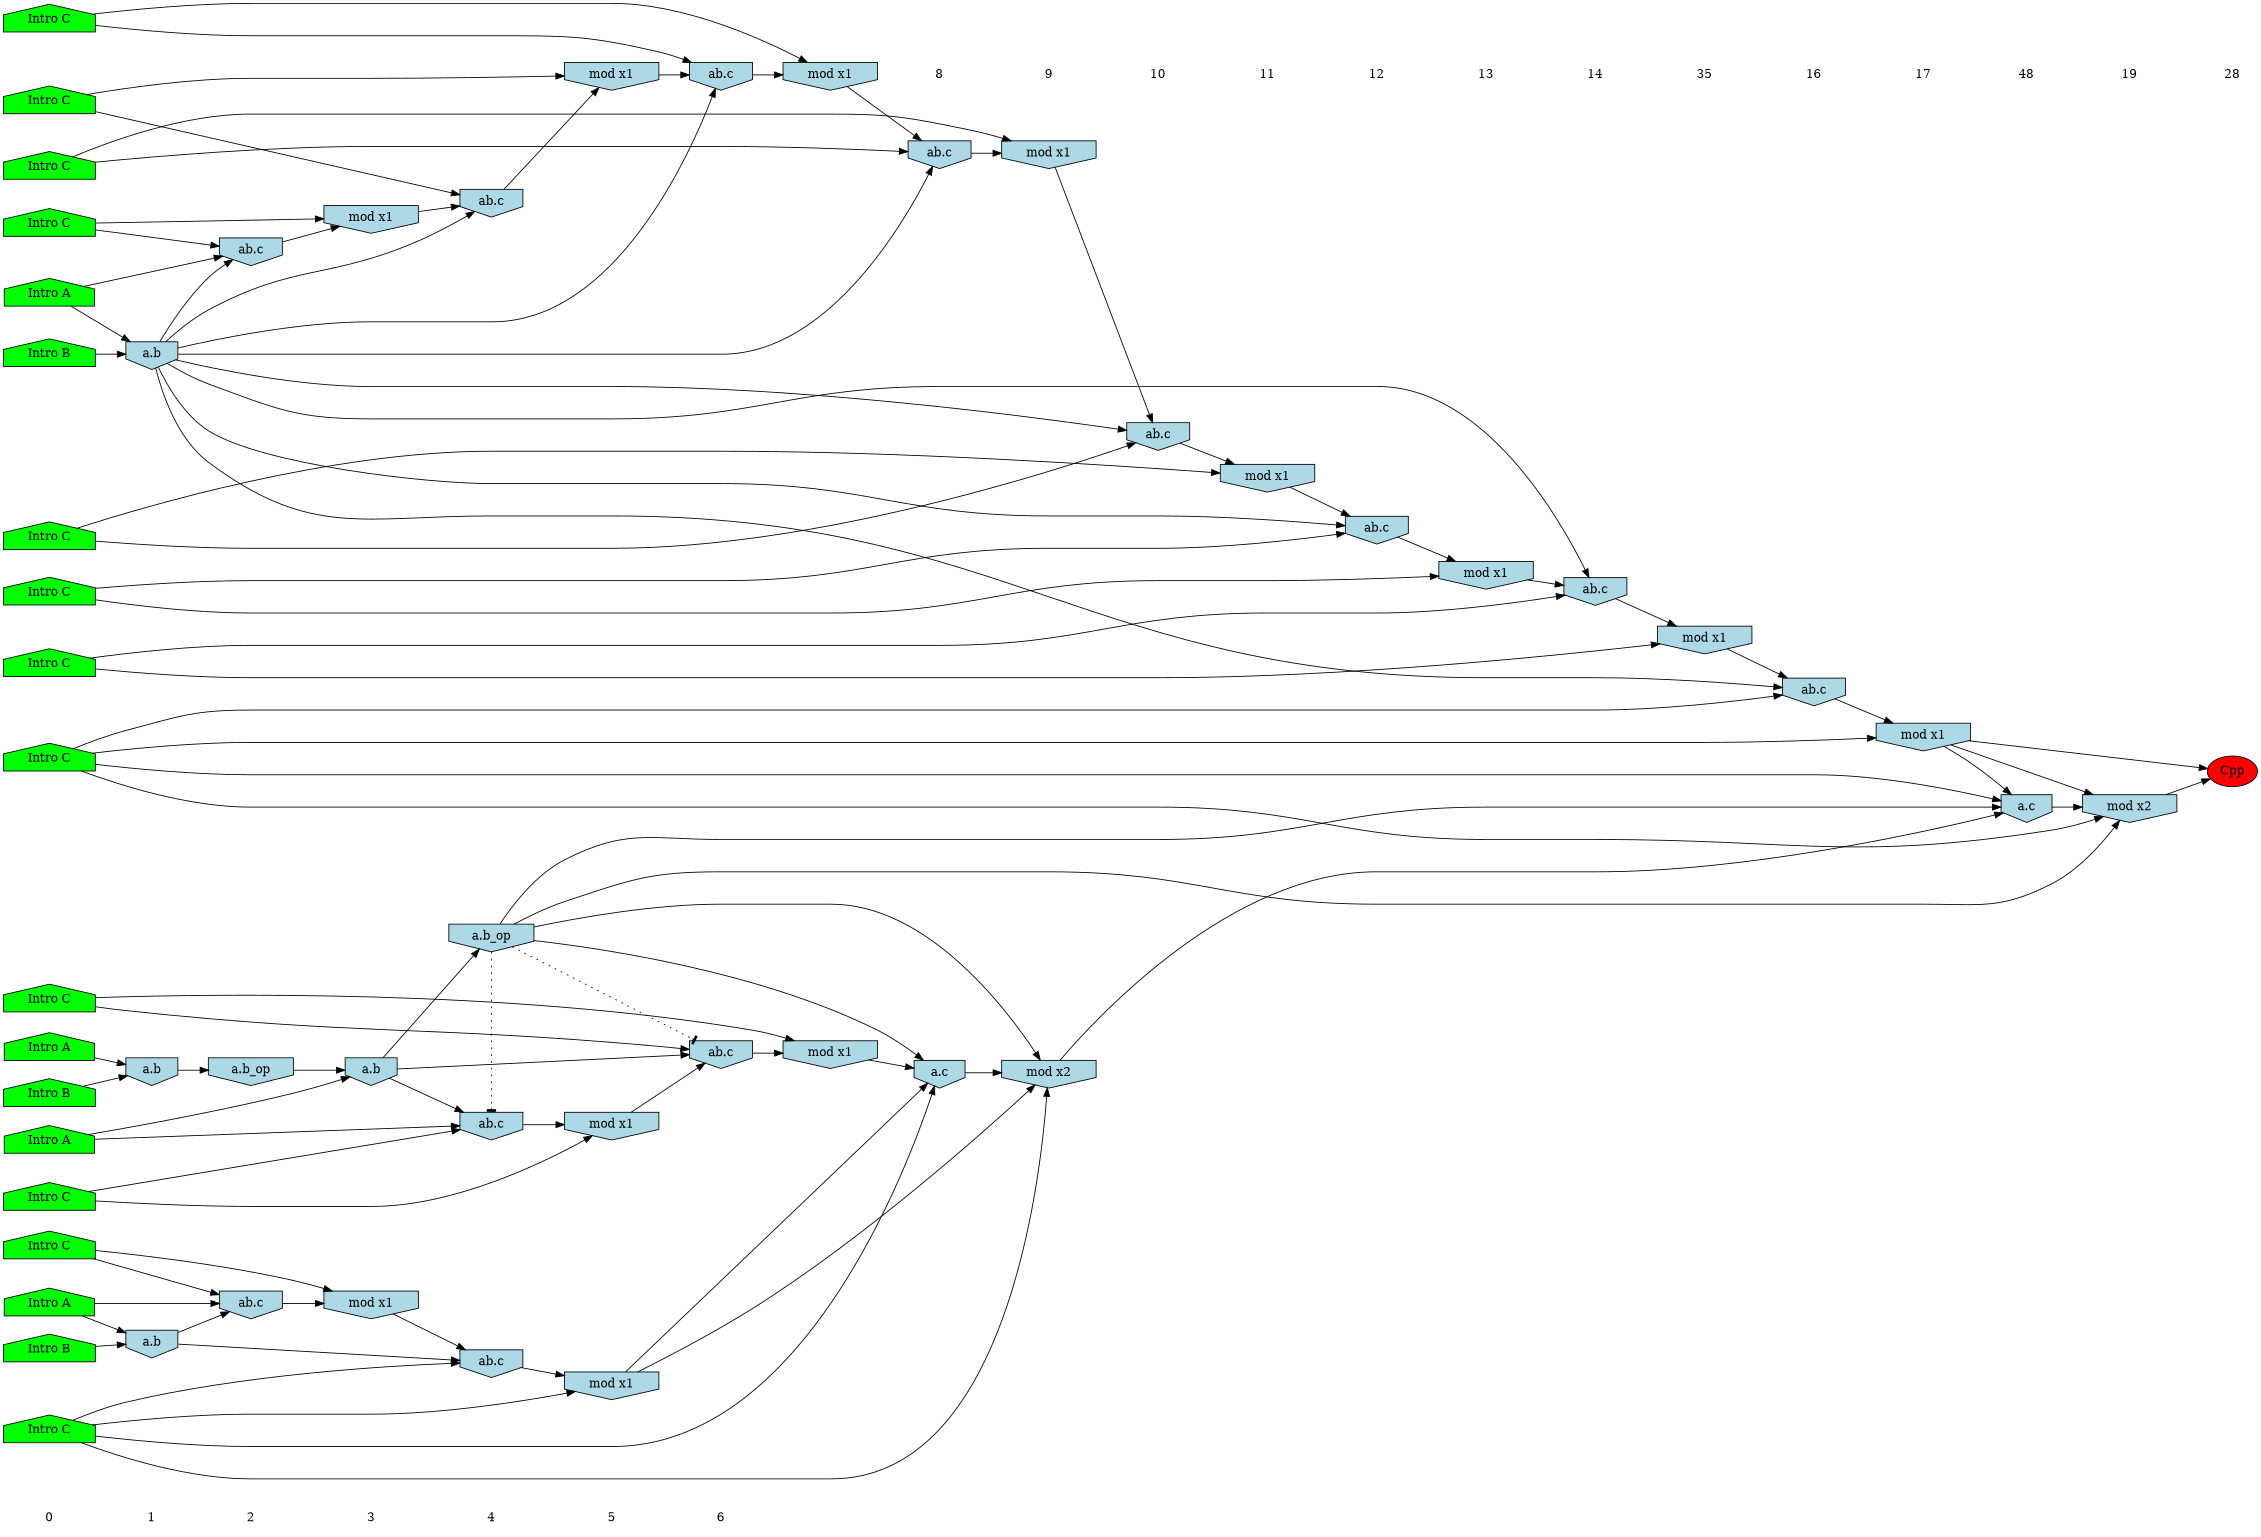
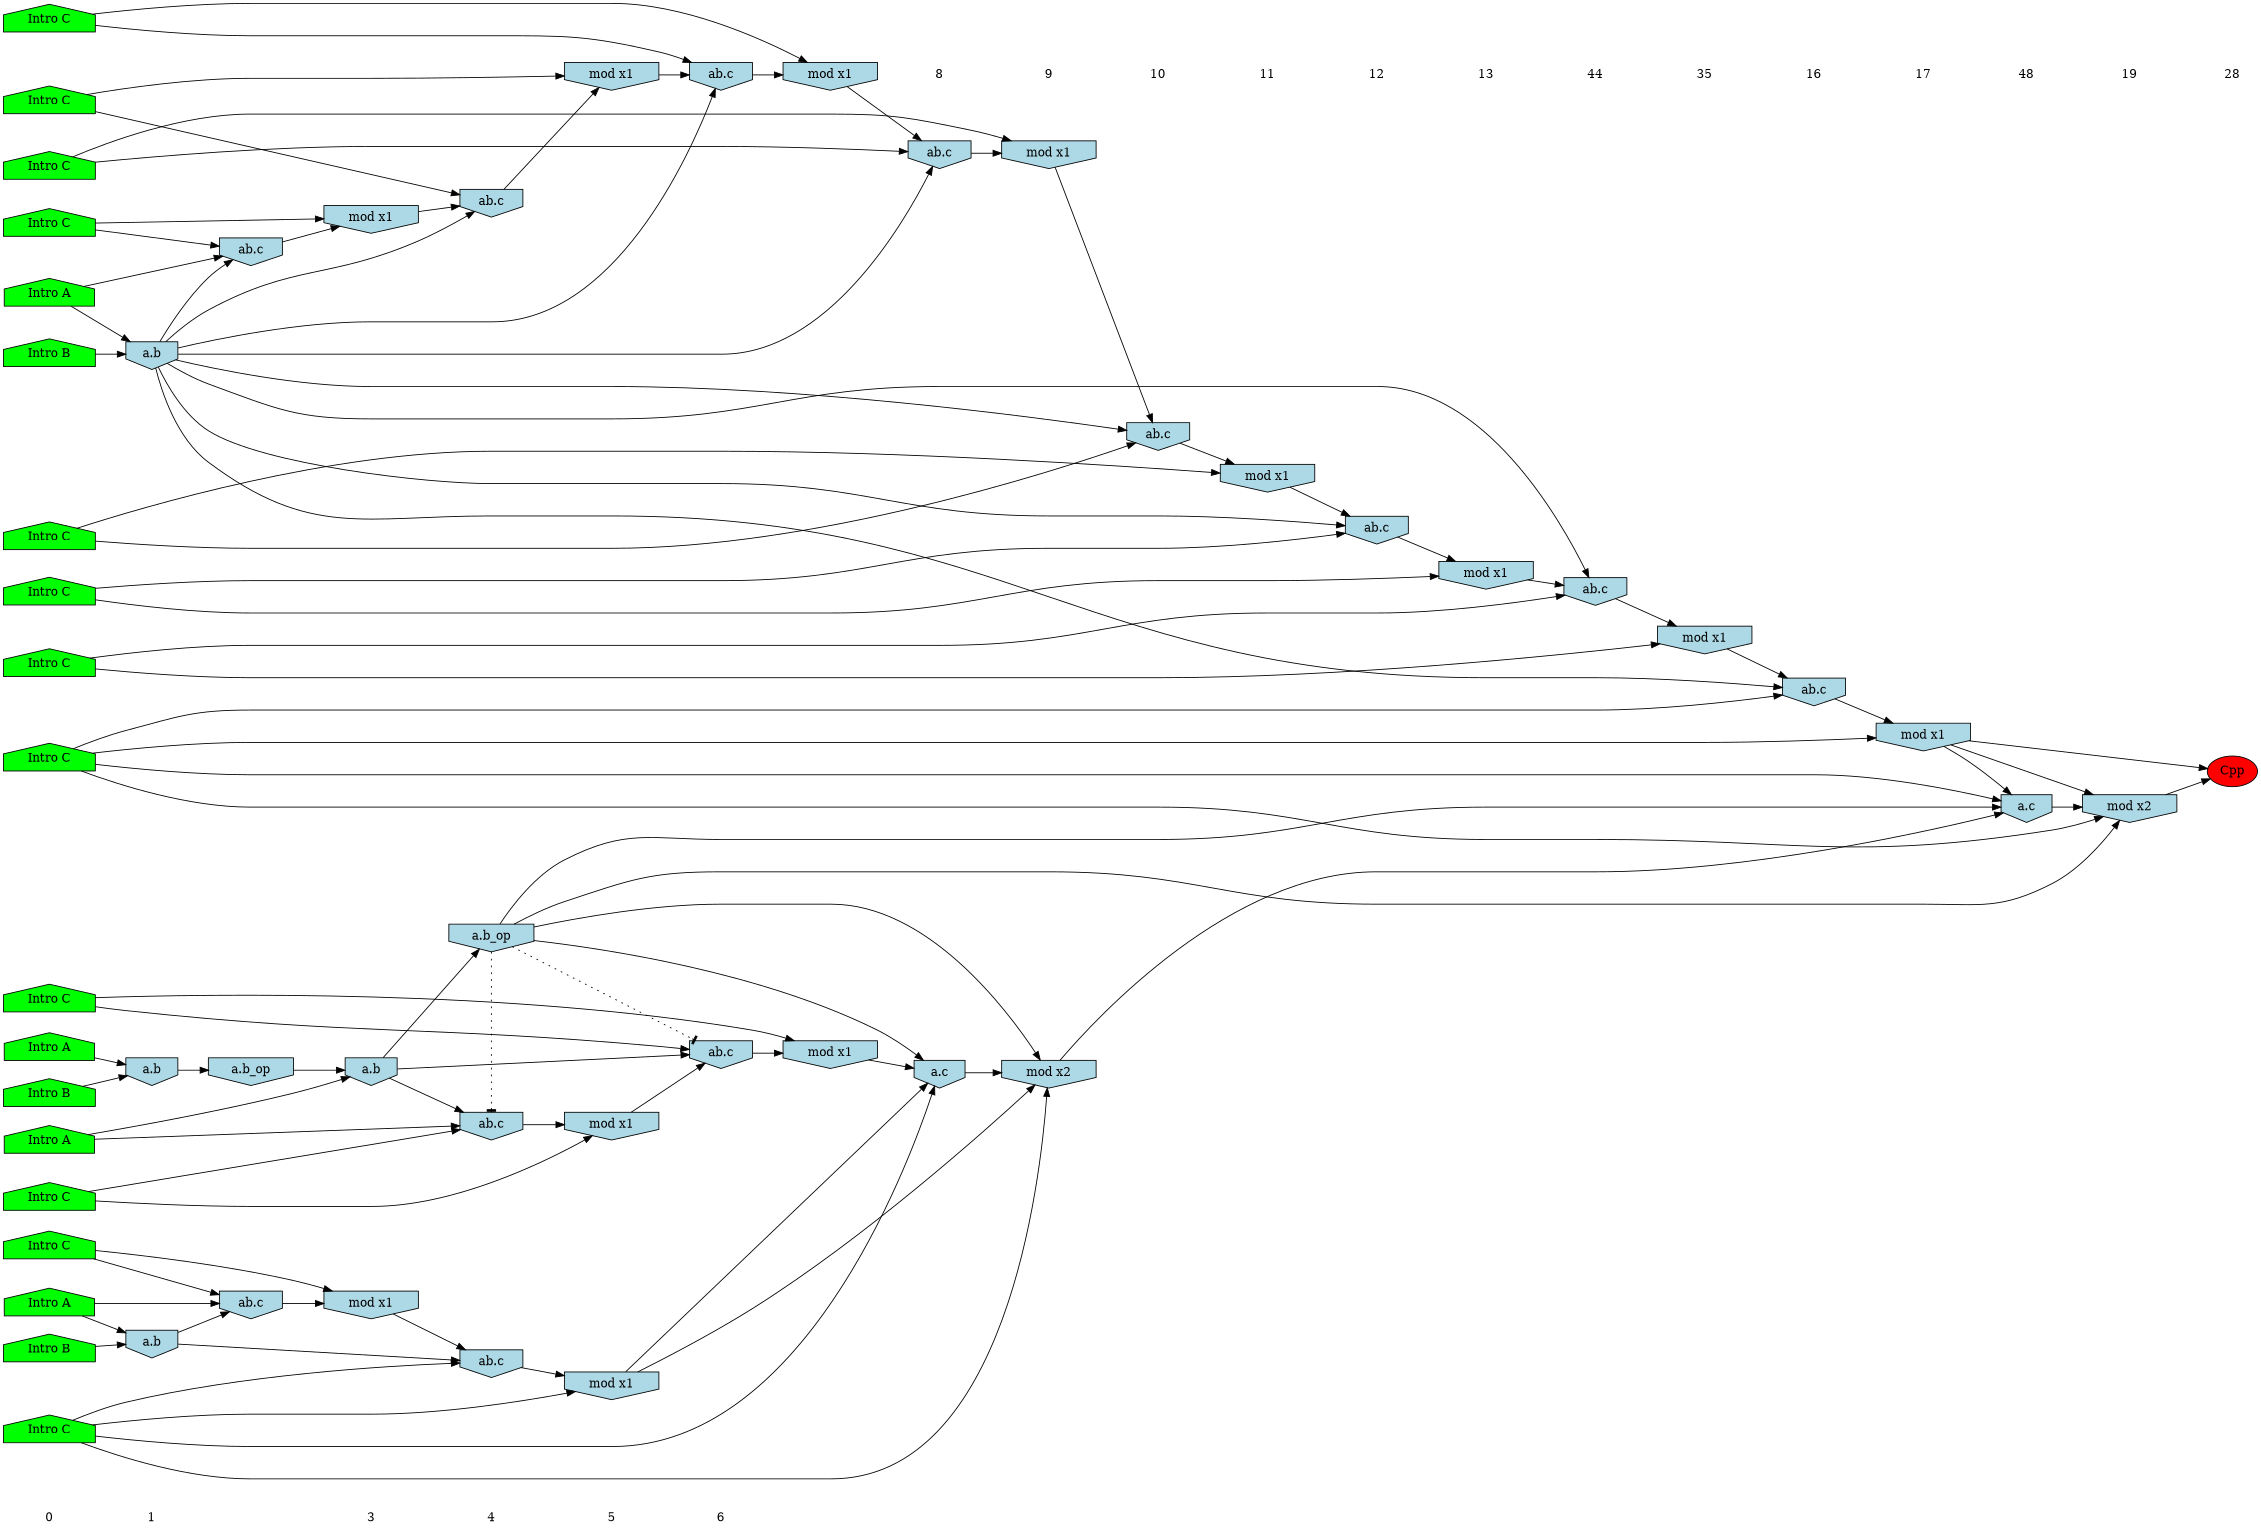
node "14": label "14" -> "44"
node "2": removed
